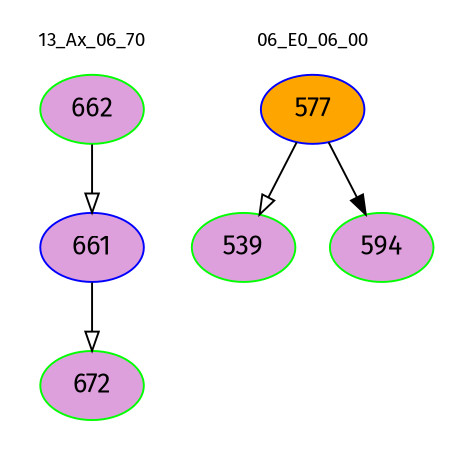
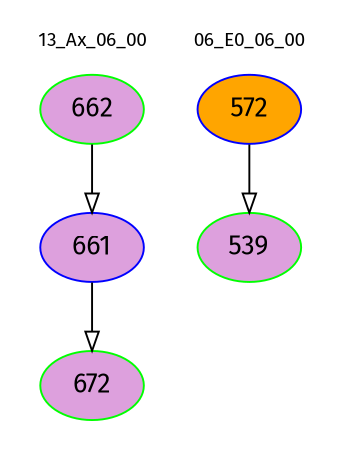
cluster "13_Ax_06_70": label "13_Ax_06_70" -> "13_Ax_06_00"
node "577": label "577" -> "572"
node "594": removed
